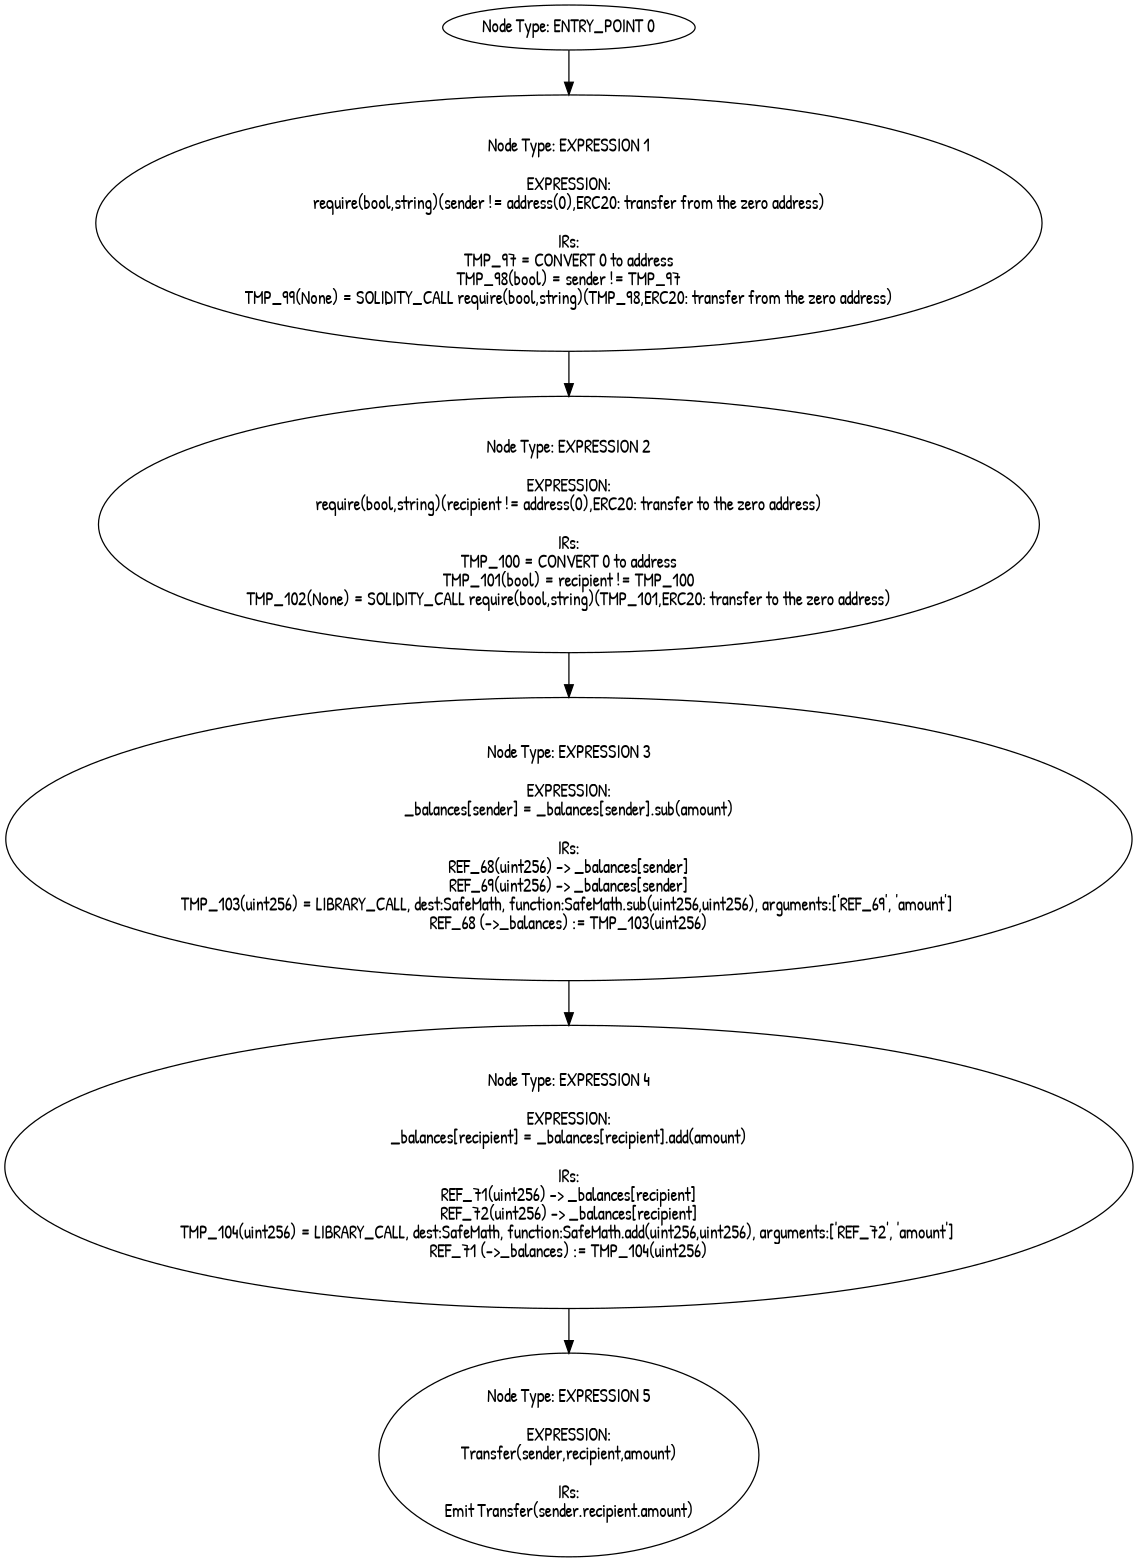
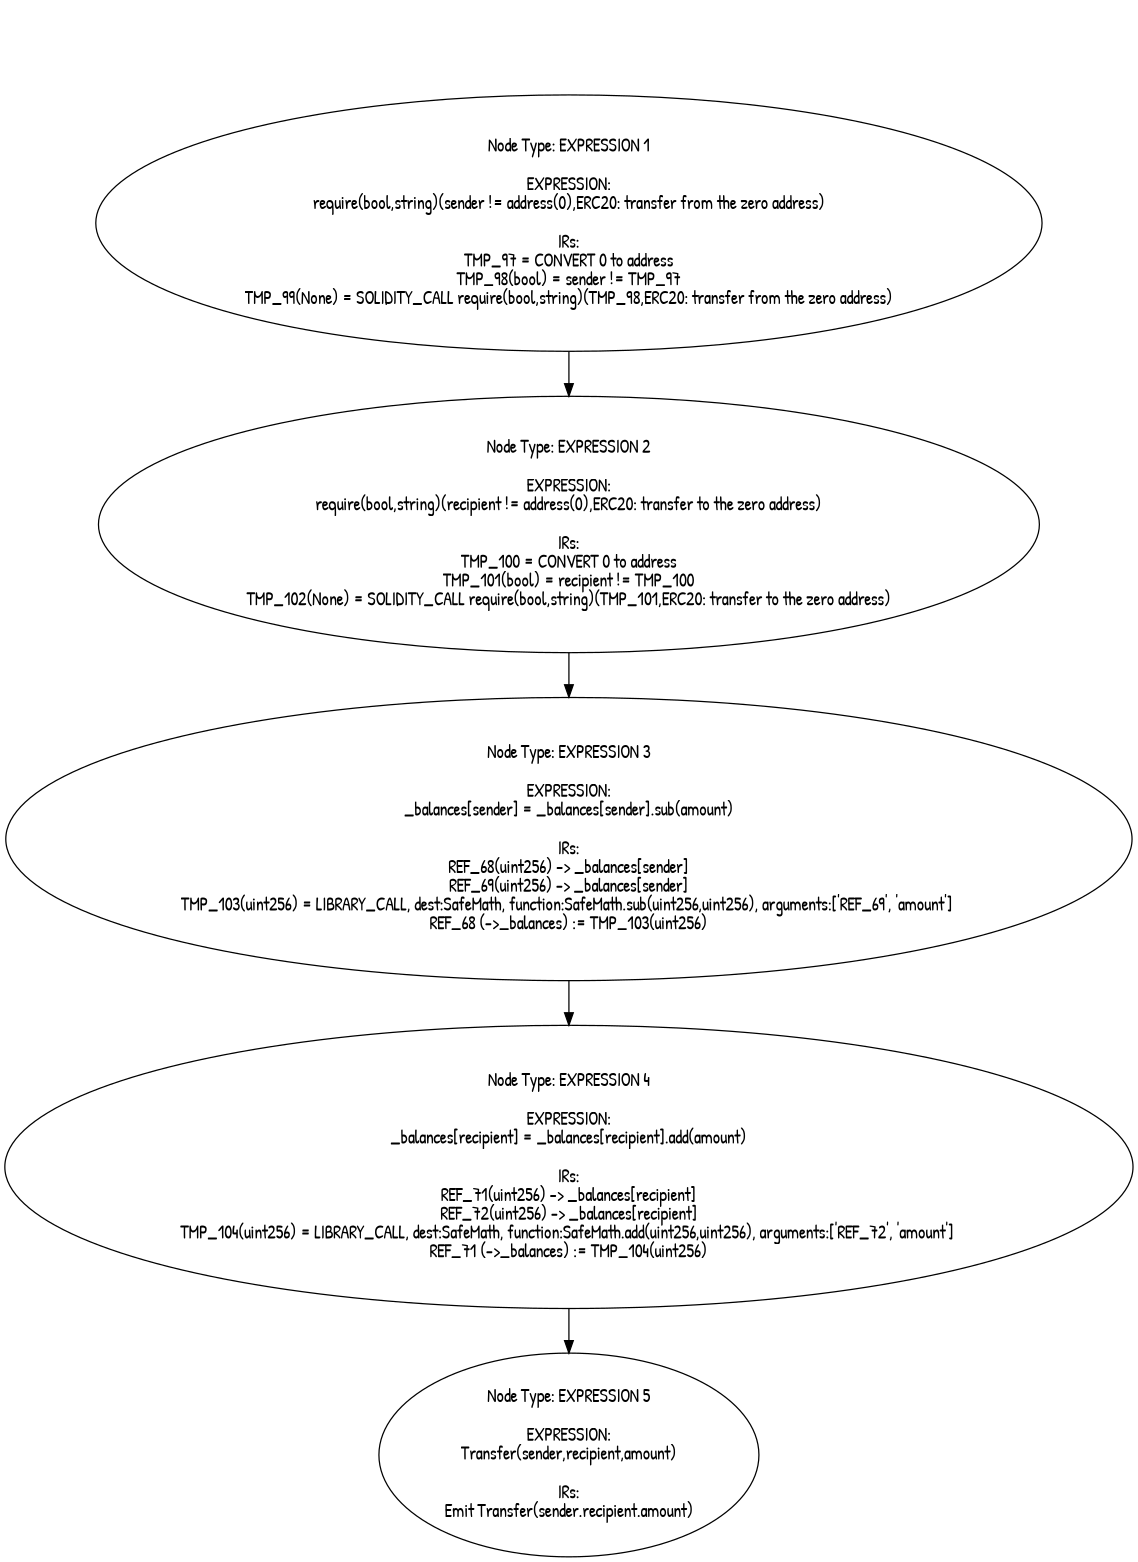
node "Node Type: ENTRY_POINT 0": removed
